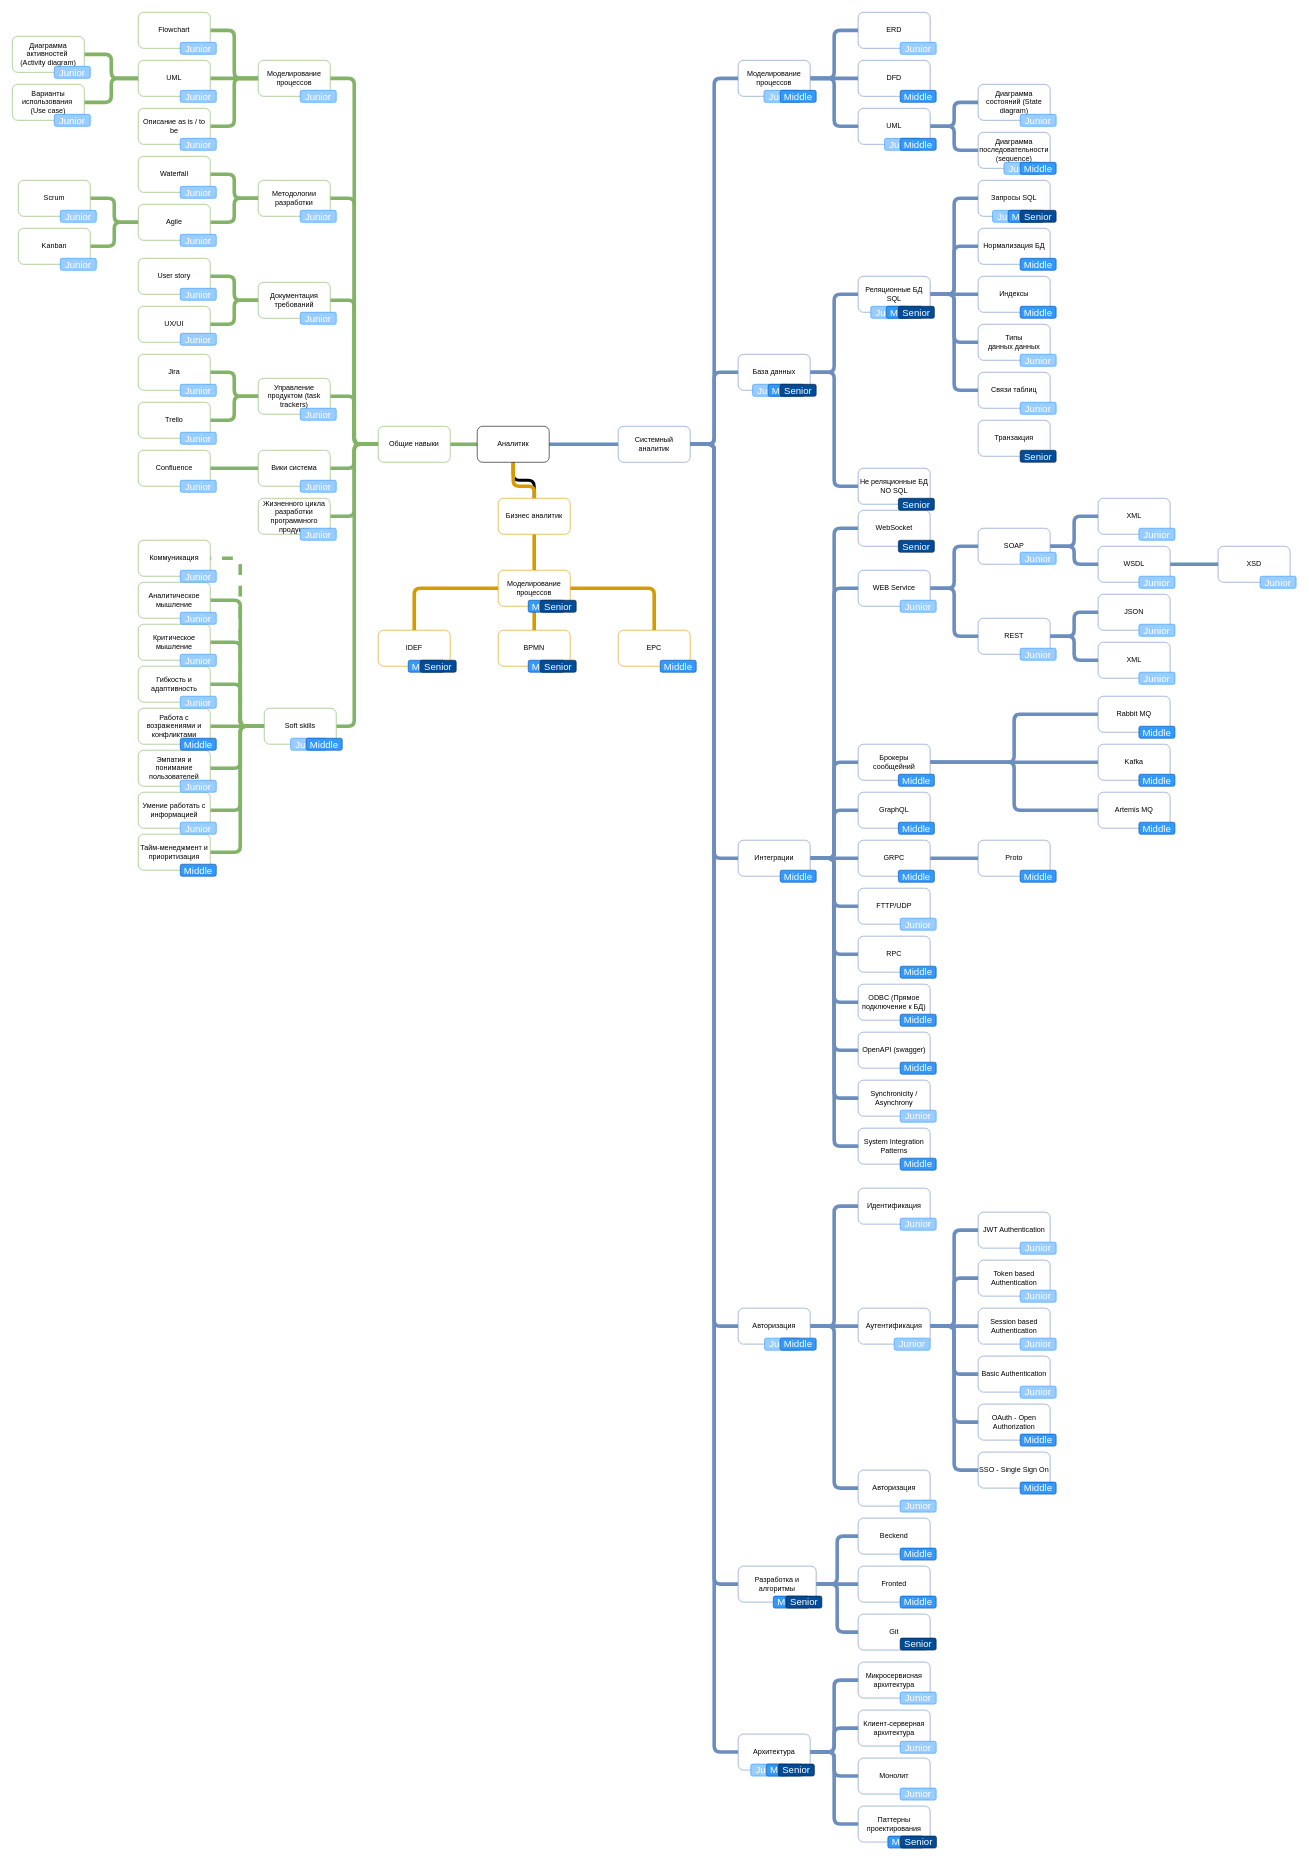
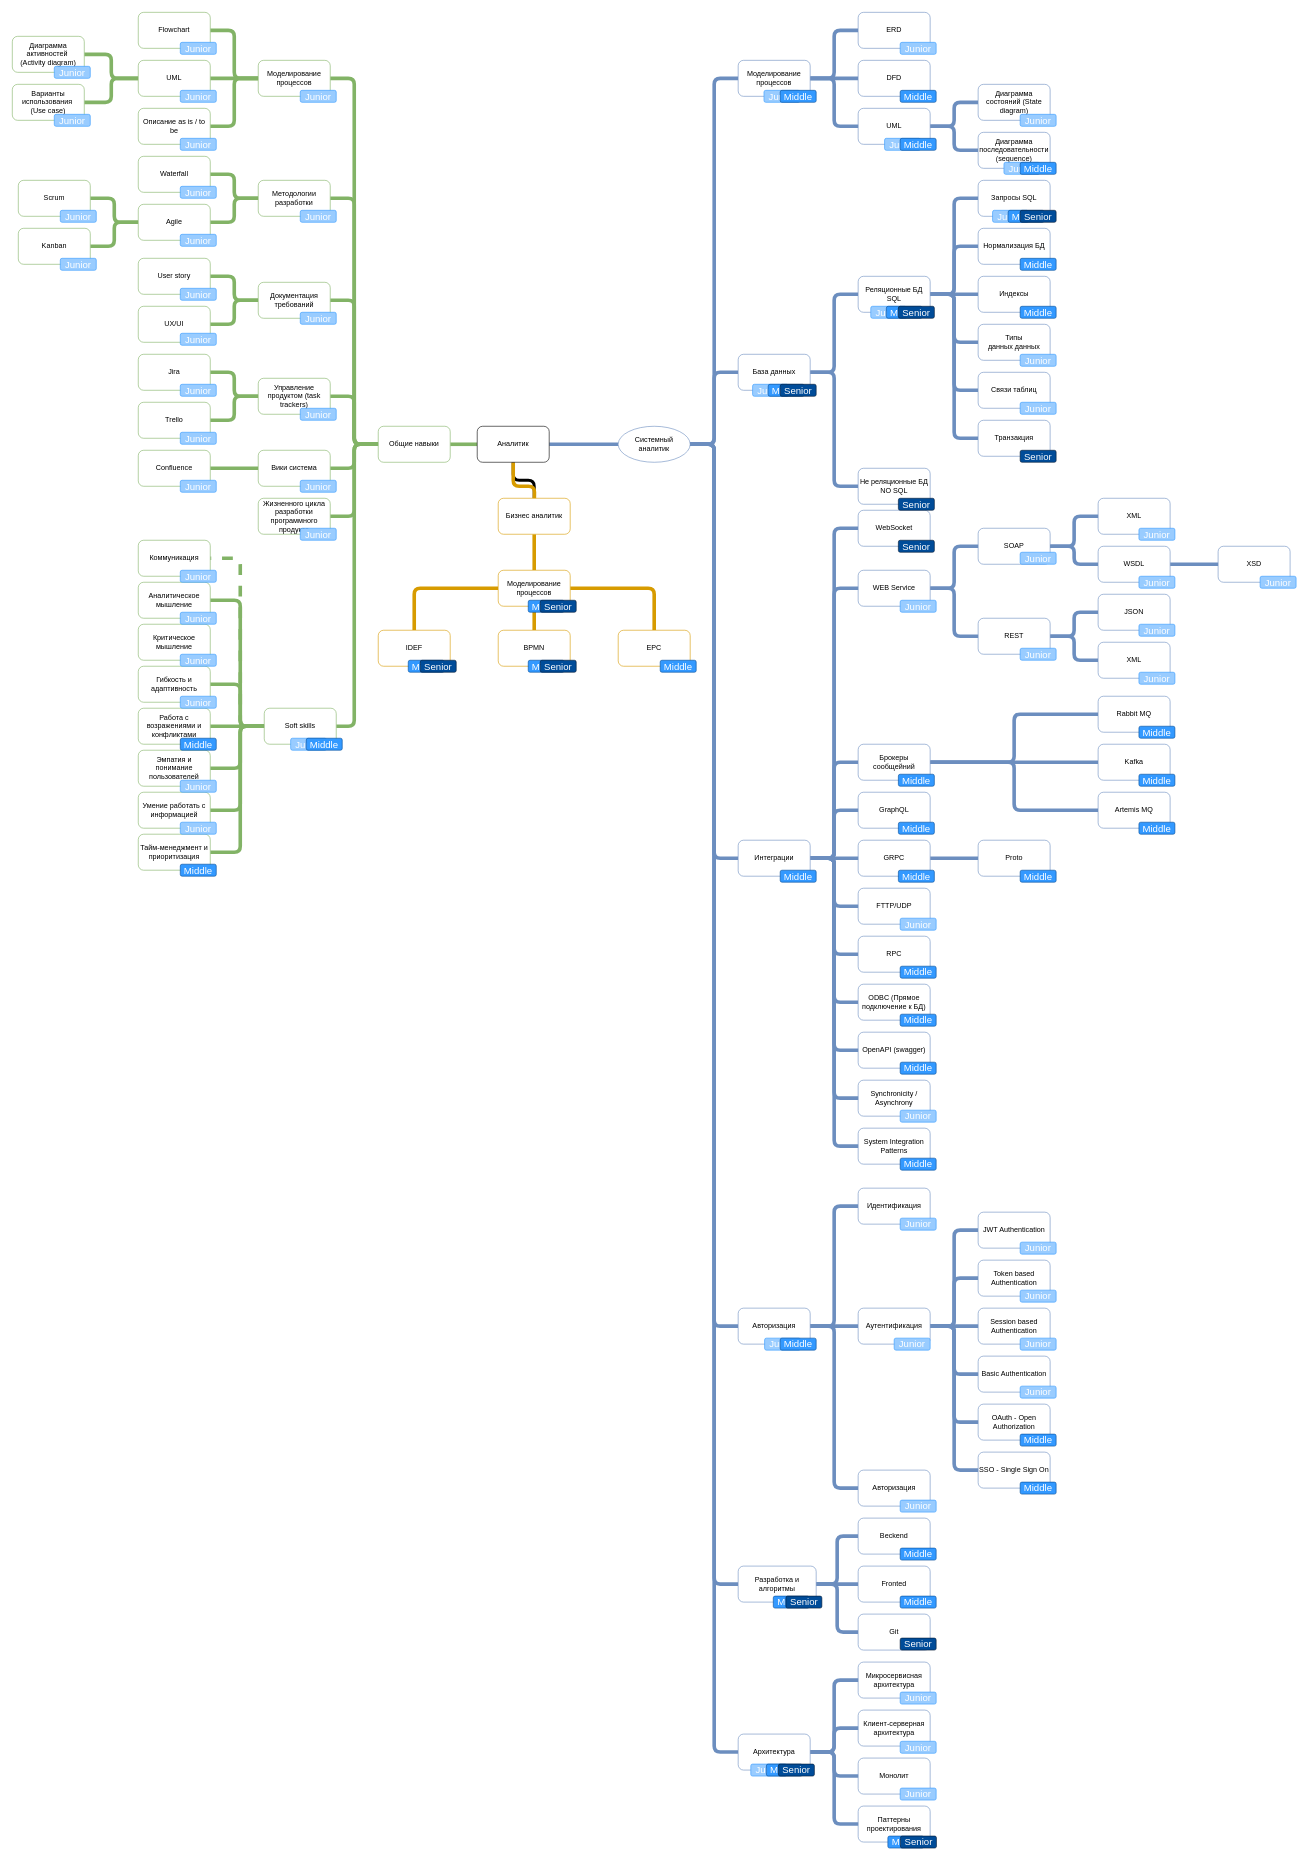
edge "Реляционные БД SQL" -- "Транзакция": added
node "Системный аналитик": shape rounded rectangle -> ellipse
edge "Критическое мышление" -- "Soft skills": removed
